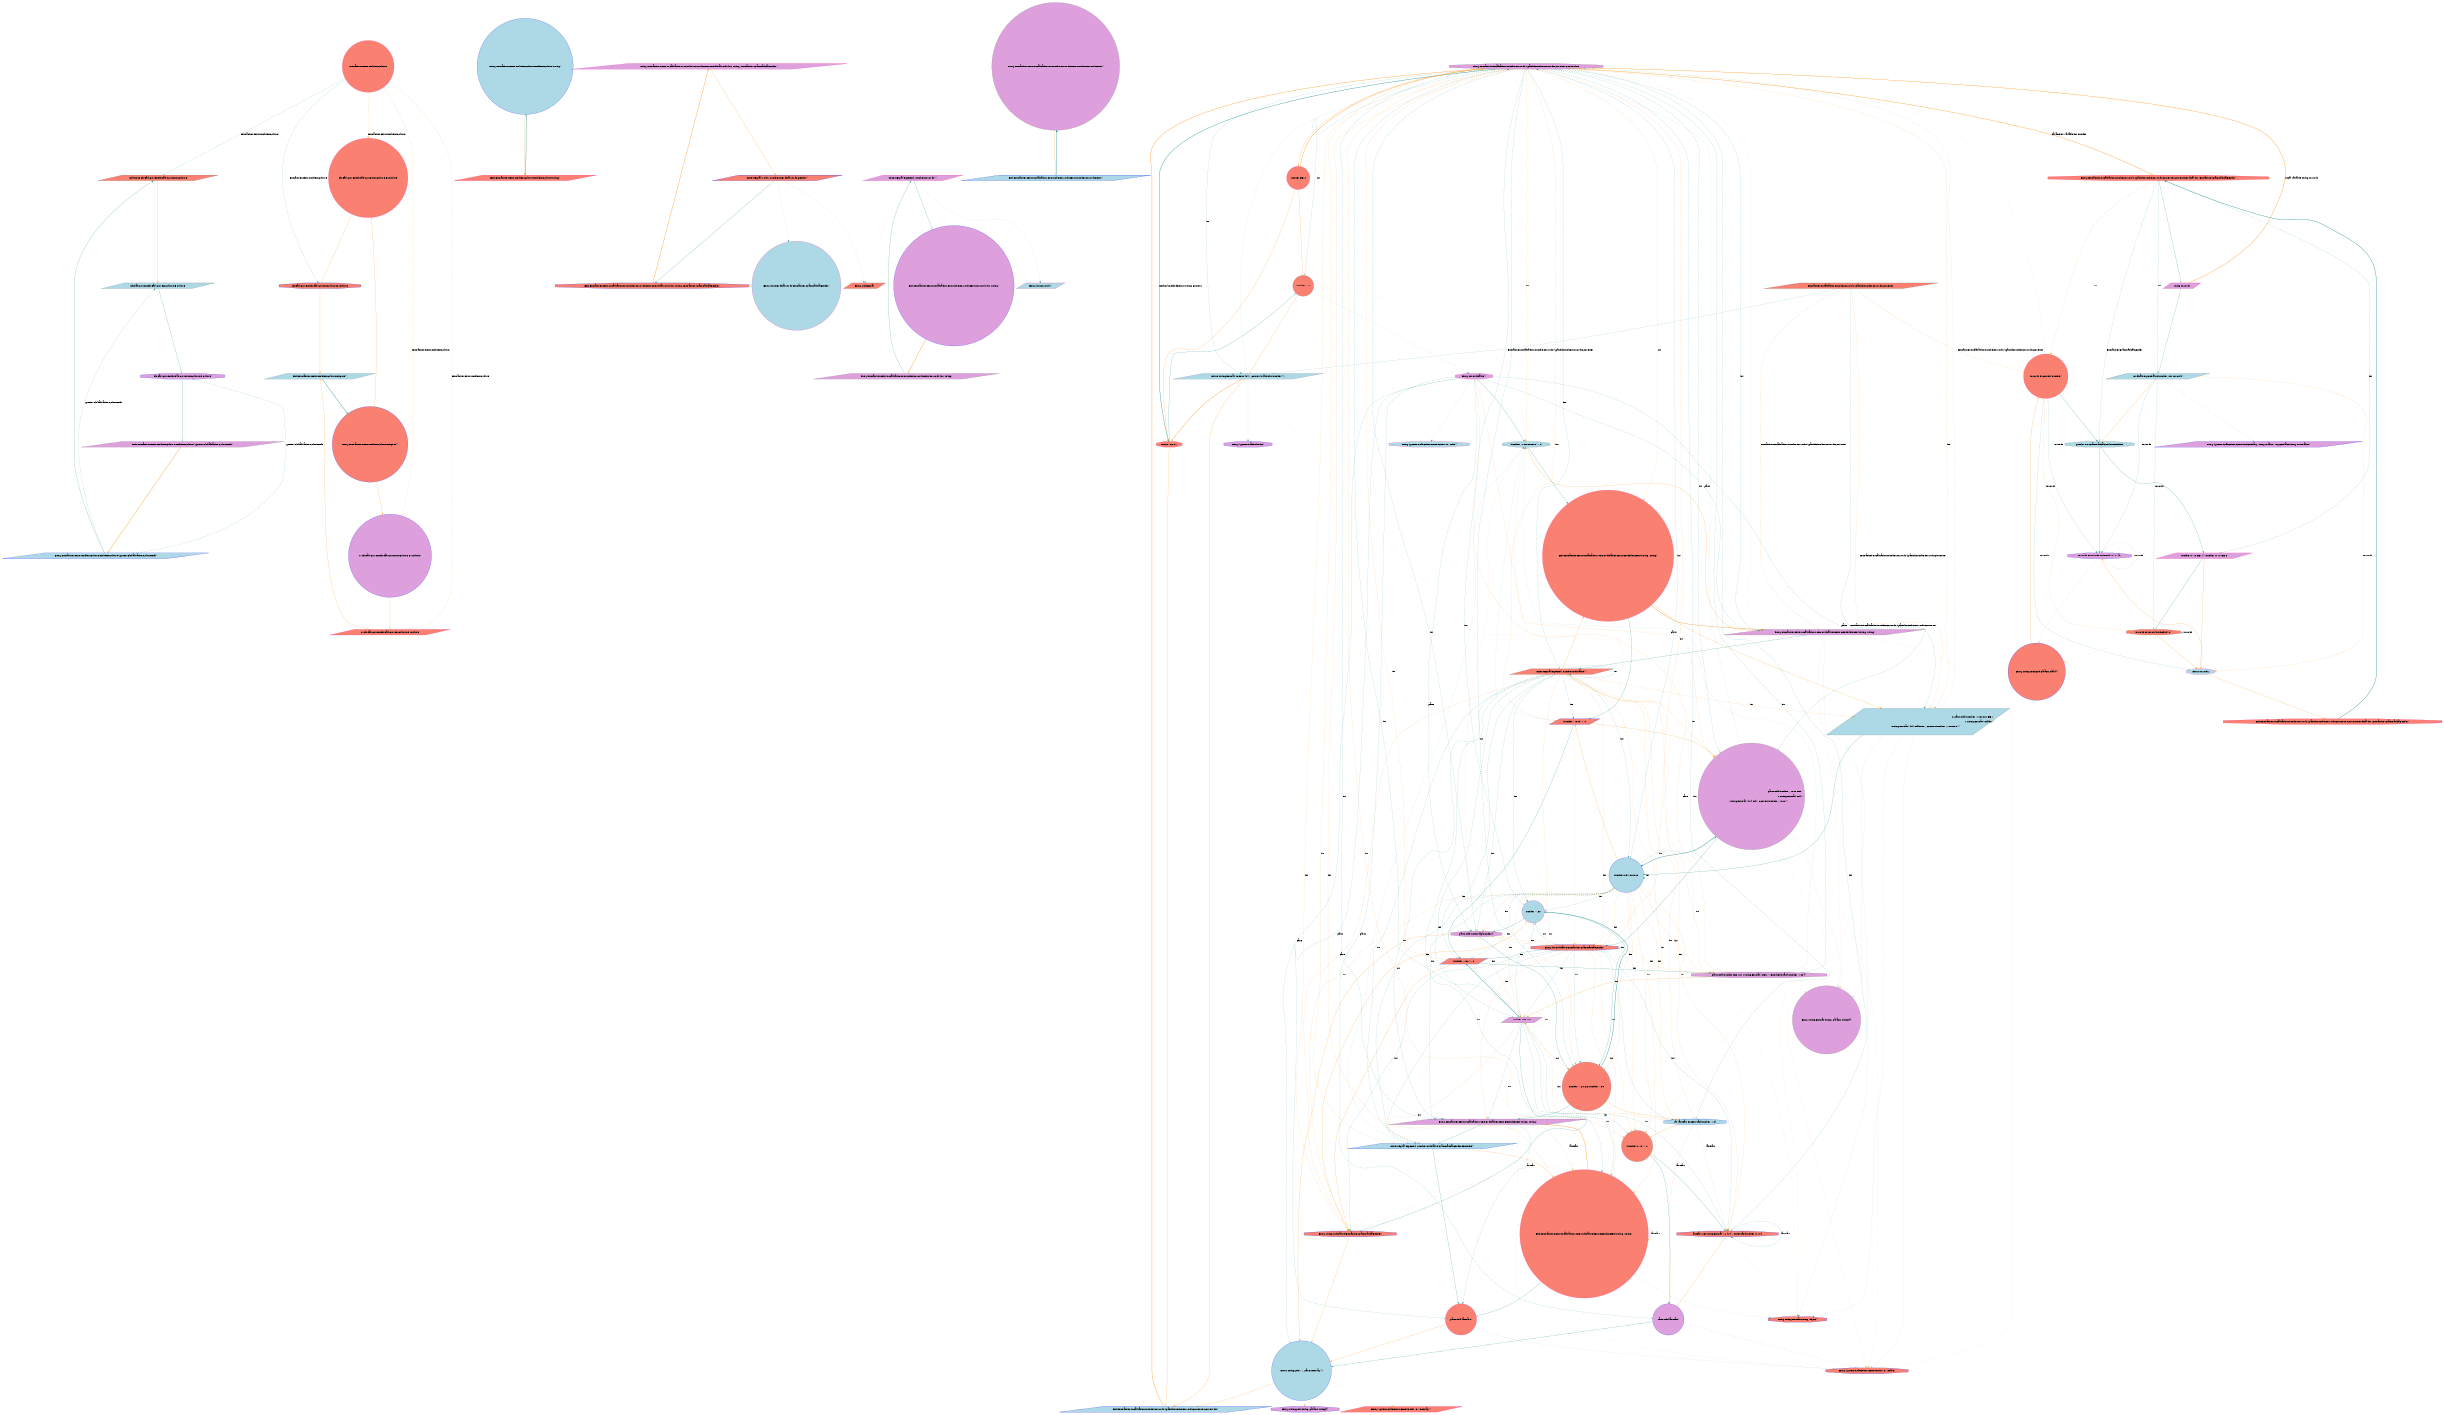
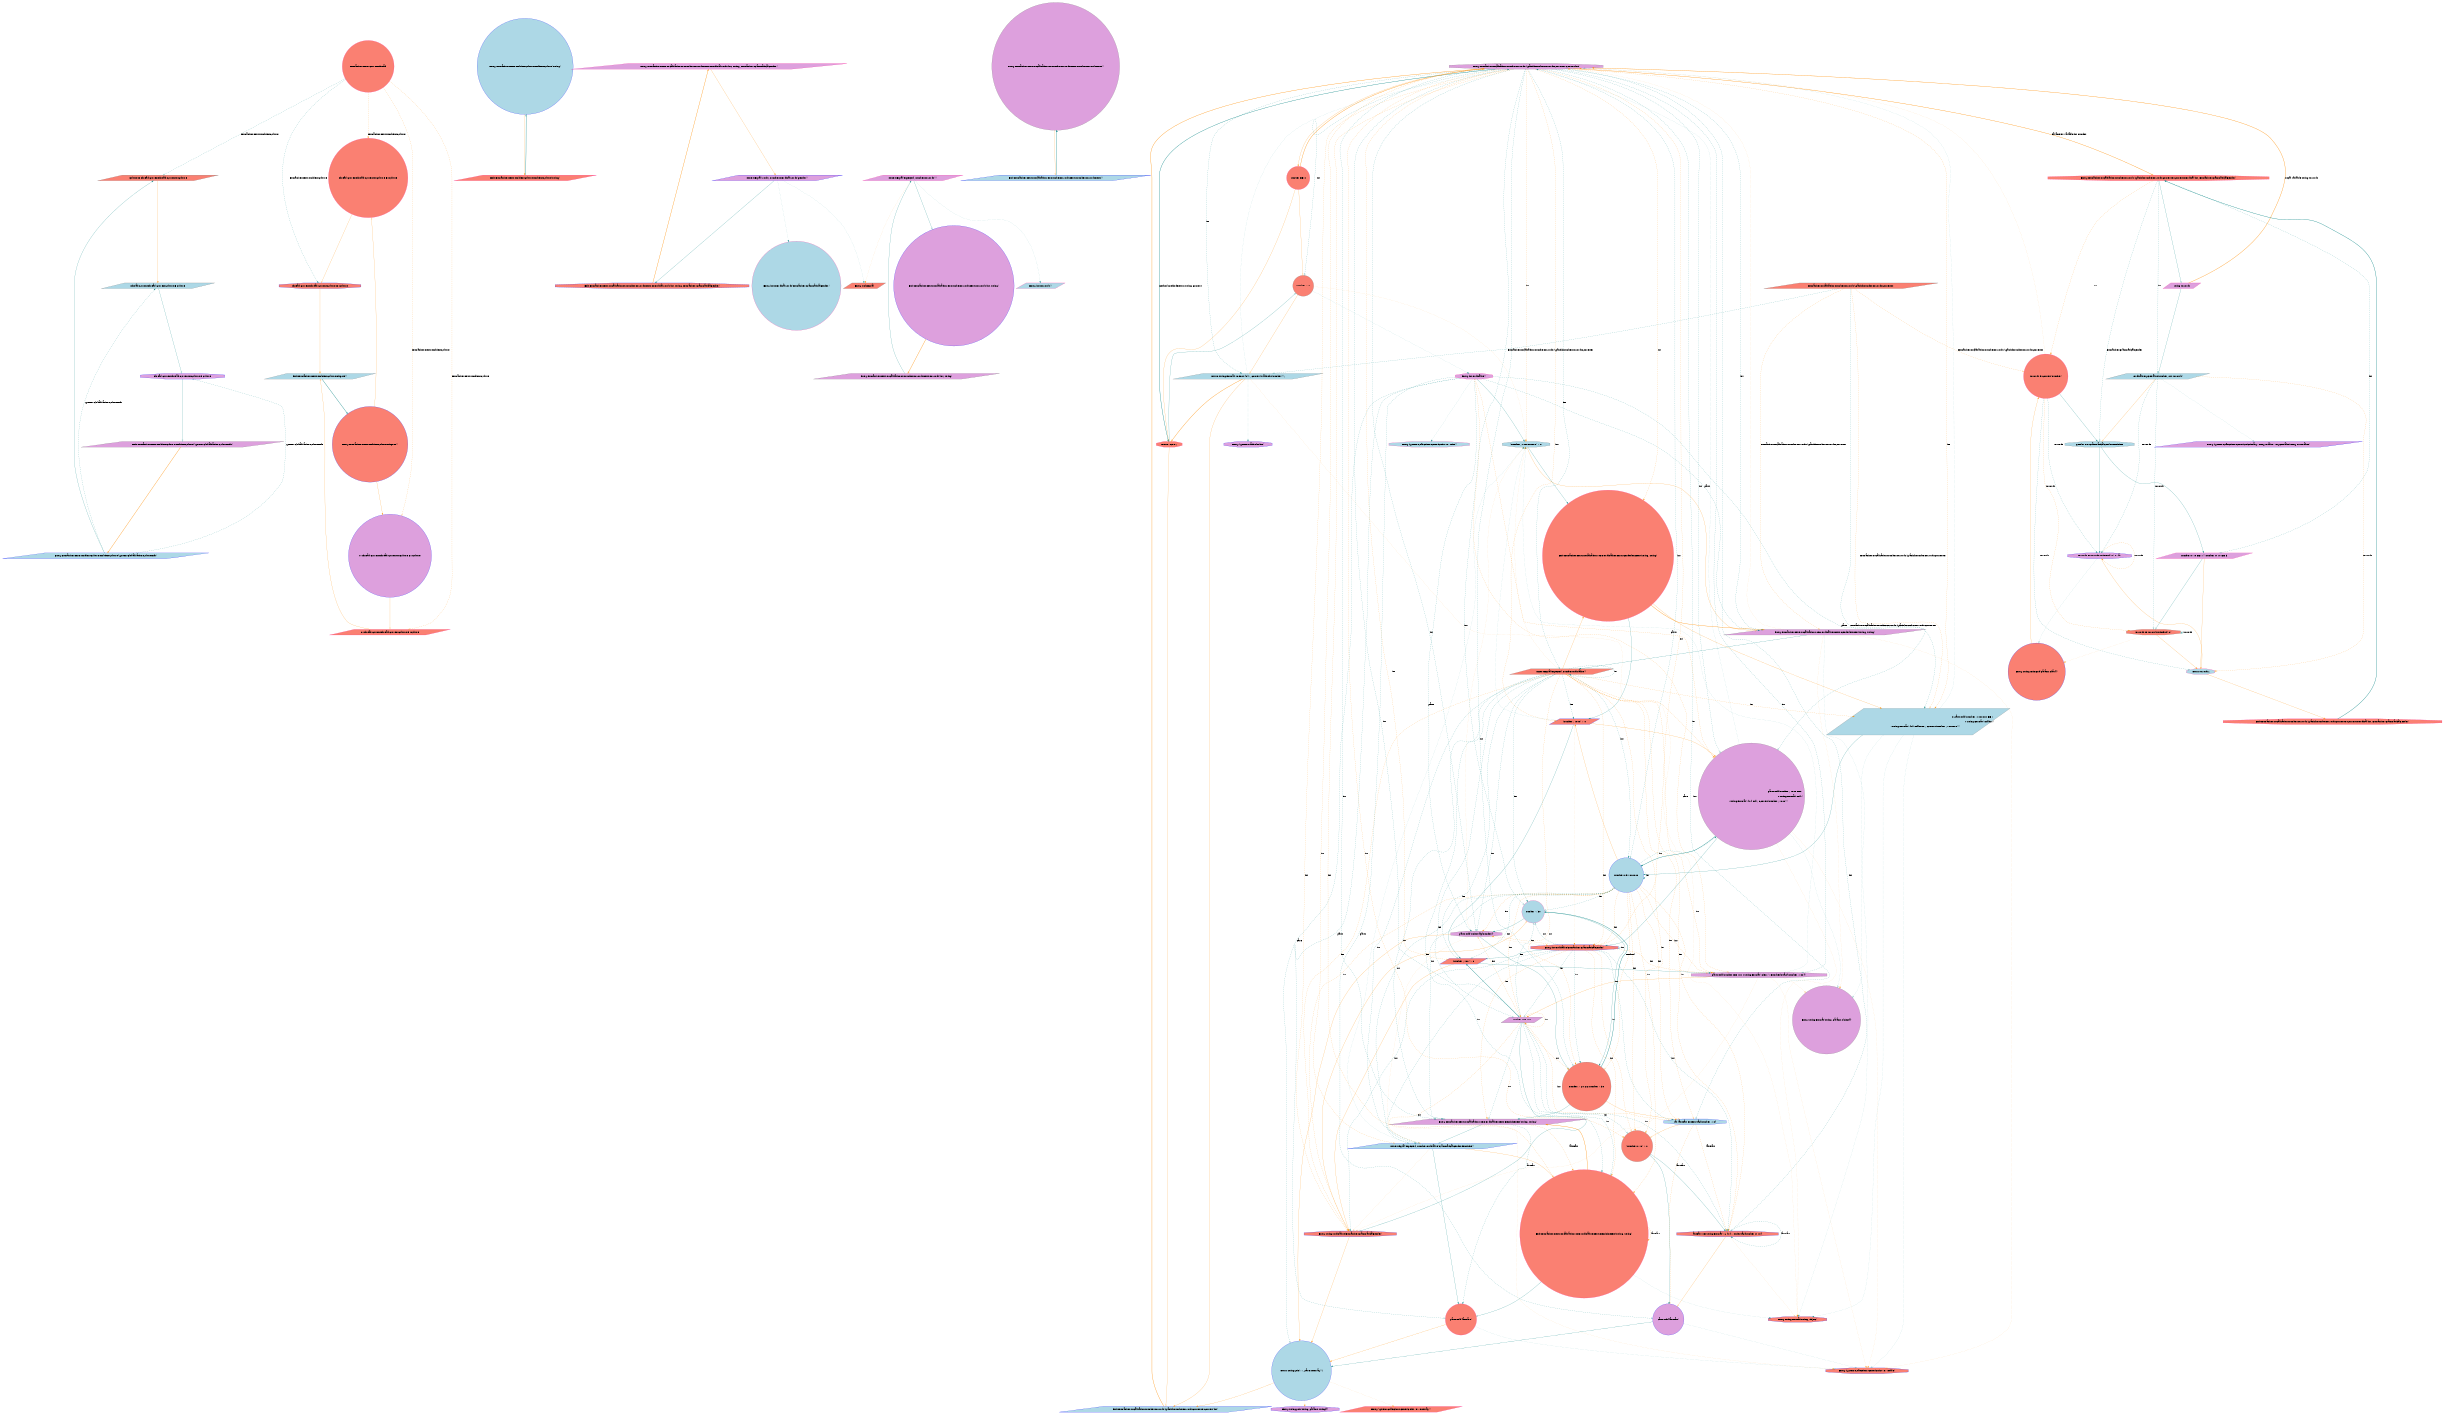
node "Humanizer.Tests.AmbientCulture": label "Humanizer.Tests.AmbientCulture" -> "Humanizer.Tests.CurrentThread"
node "Assert.Equal(words, number.ToOrdinalWords(gender))": fillcolor salmon -> plum
edge "Assert.Equal(expected, number.Ordinalize())" -> "Entry string.Ordinalize(Humanizer.GrammaticalGender)": label "parts" -> "int"
edge "number %= 1000000" -> "number > 20 && number < 30": label "int" -> "method"
